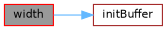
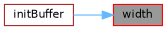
edge "width" -> "initBuffer": reversed
